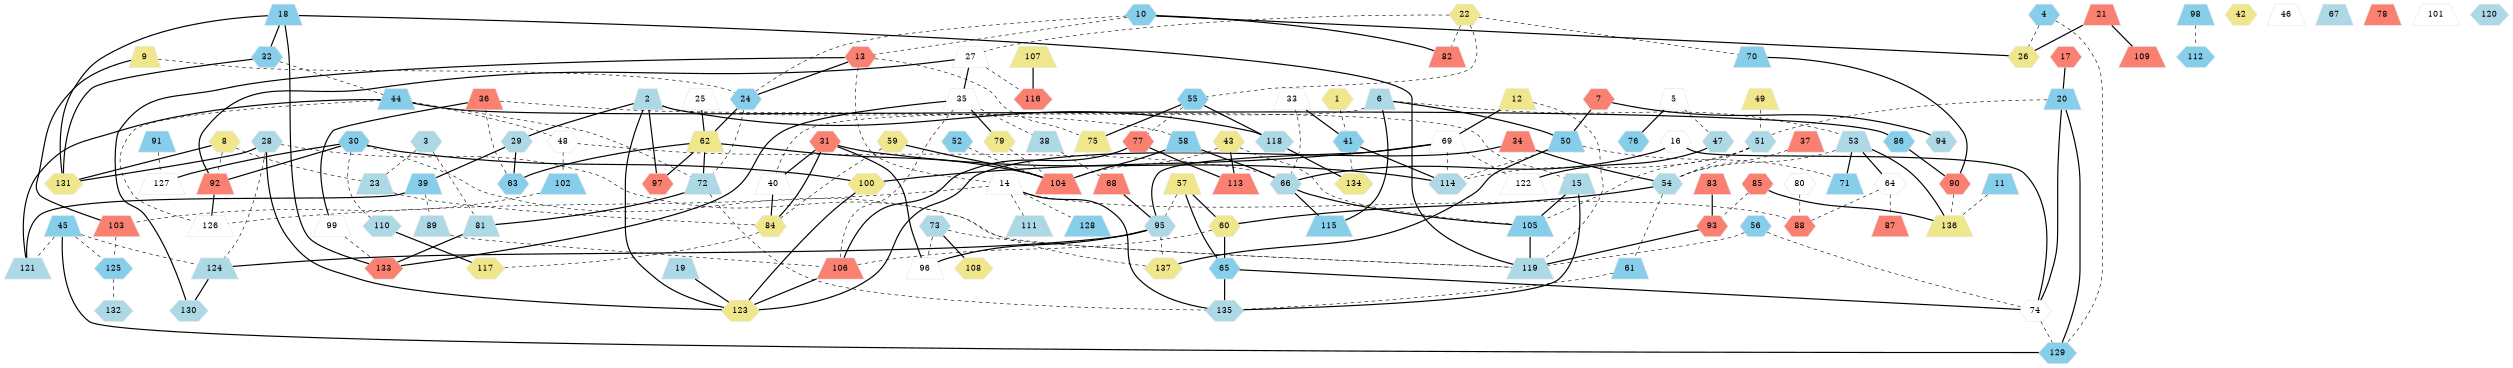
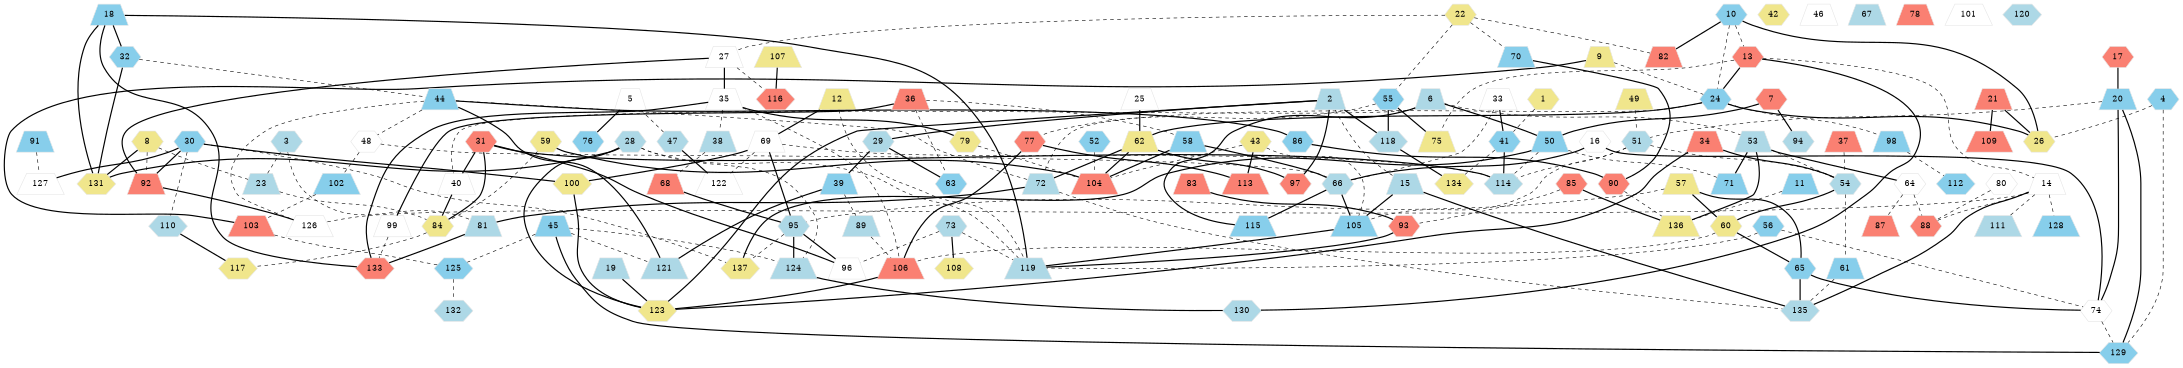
edge "24" -- "26": added
edge "24" -- "98": added
edge "62" -- "63": removed
